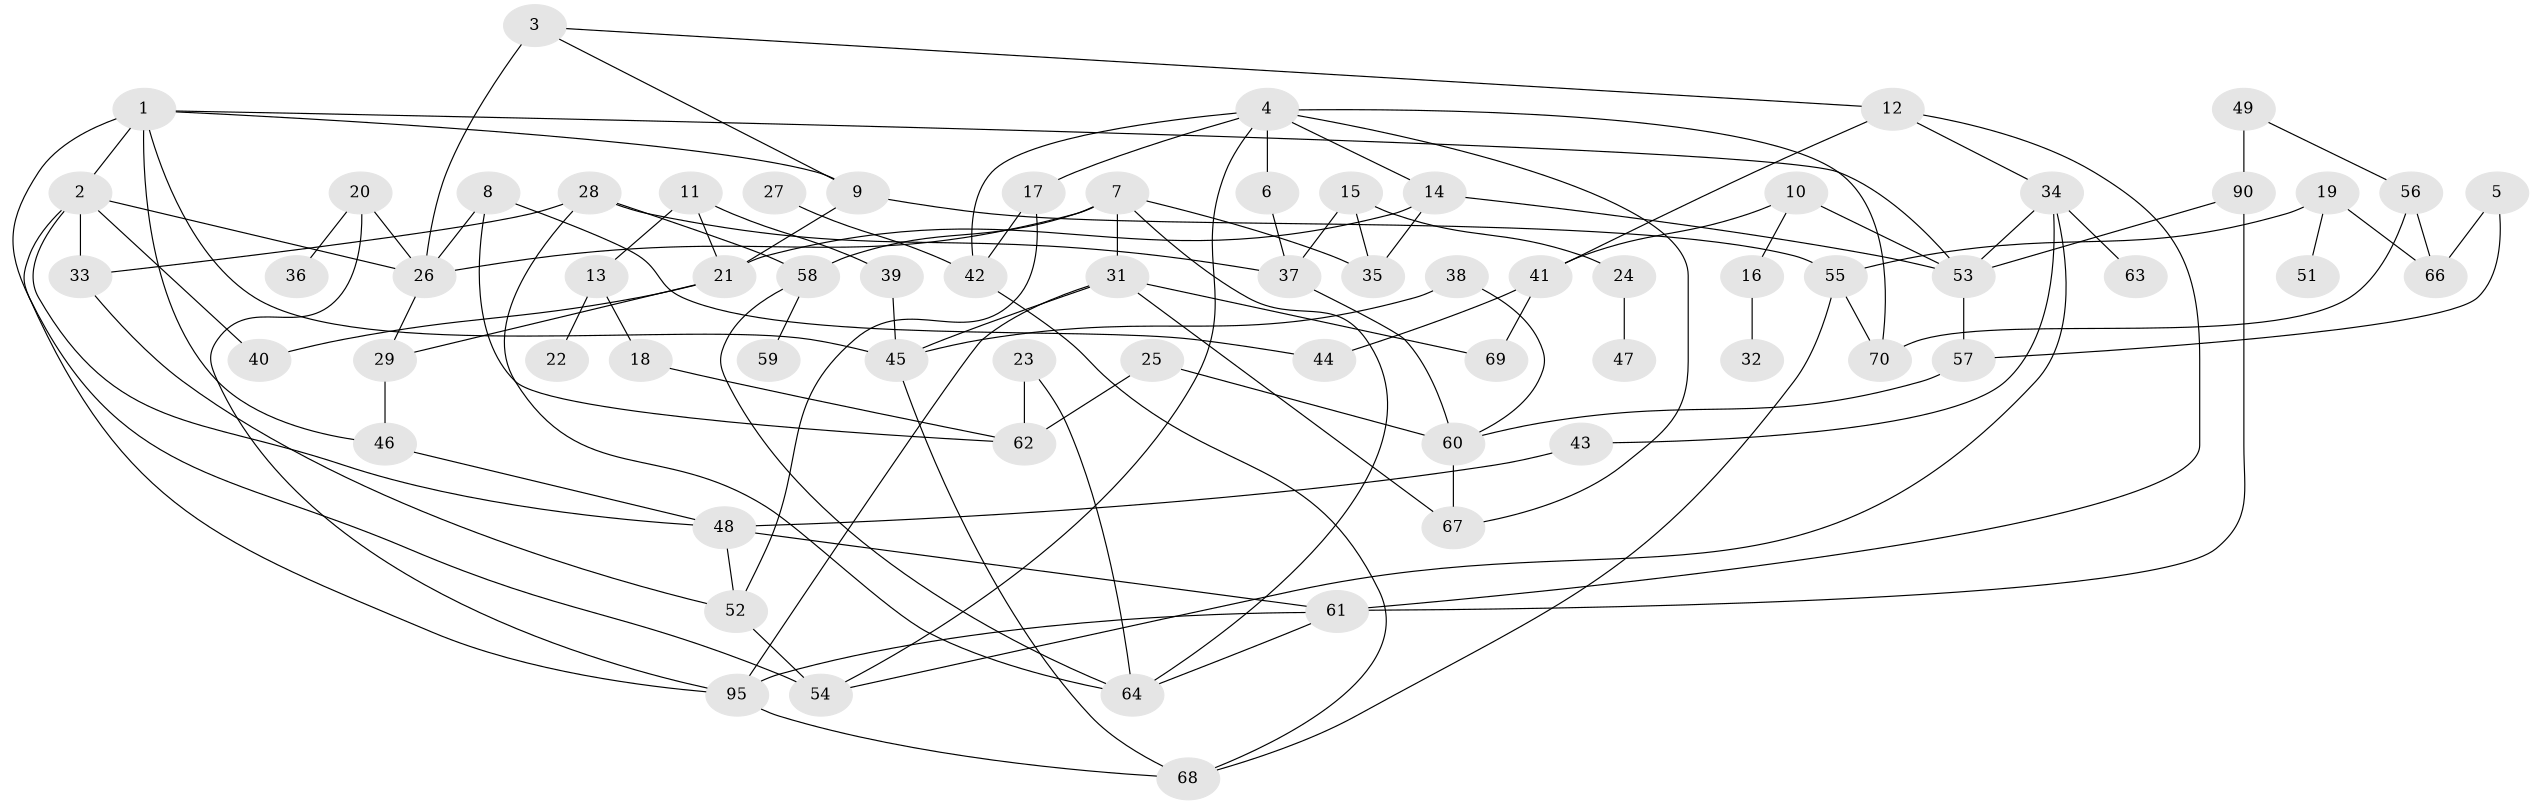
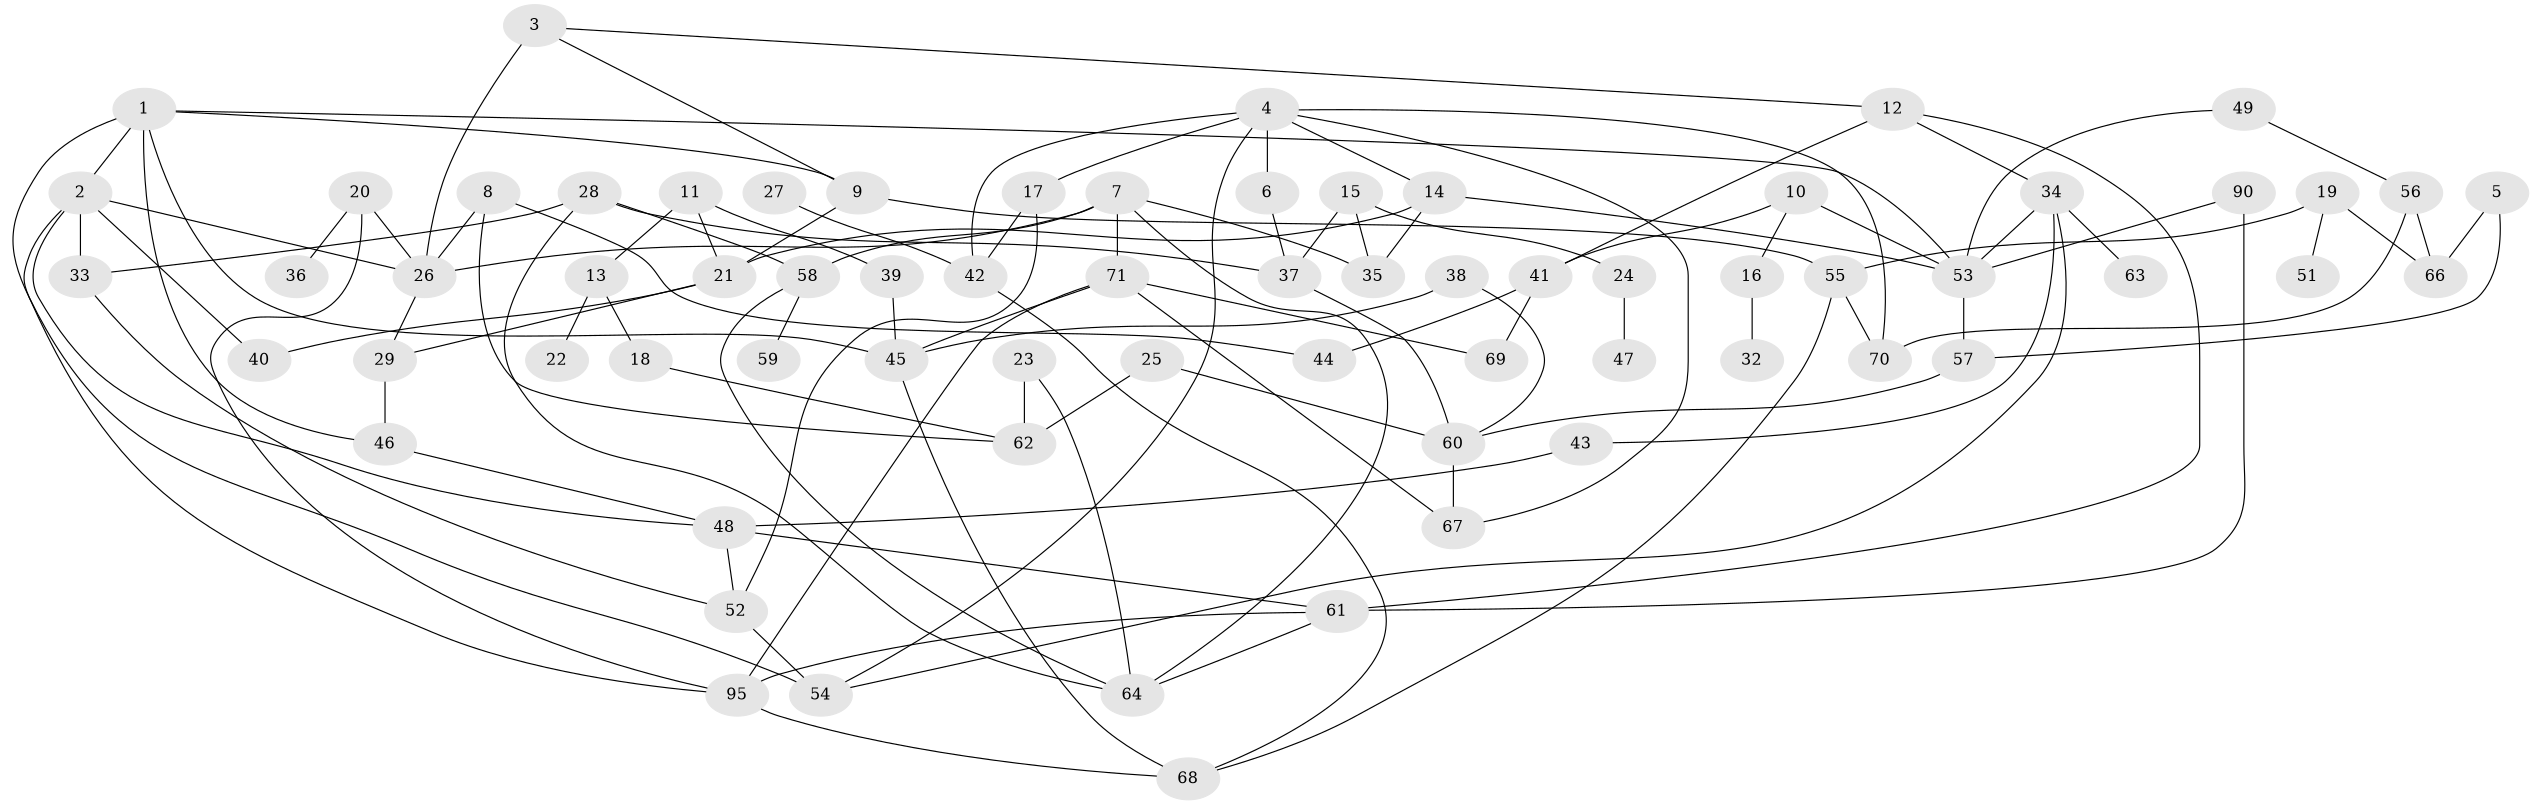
edge "49" -- "90": now "49" -- "53"
node "31": label "31" -> "71"
